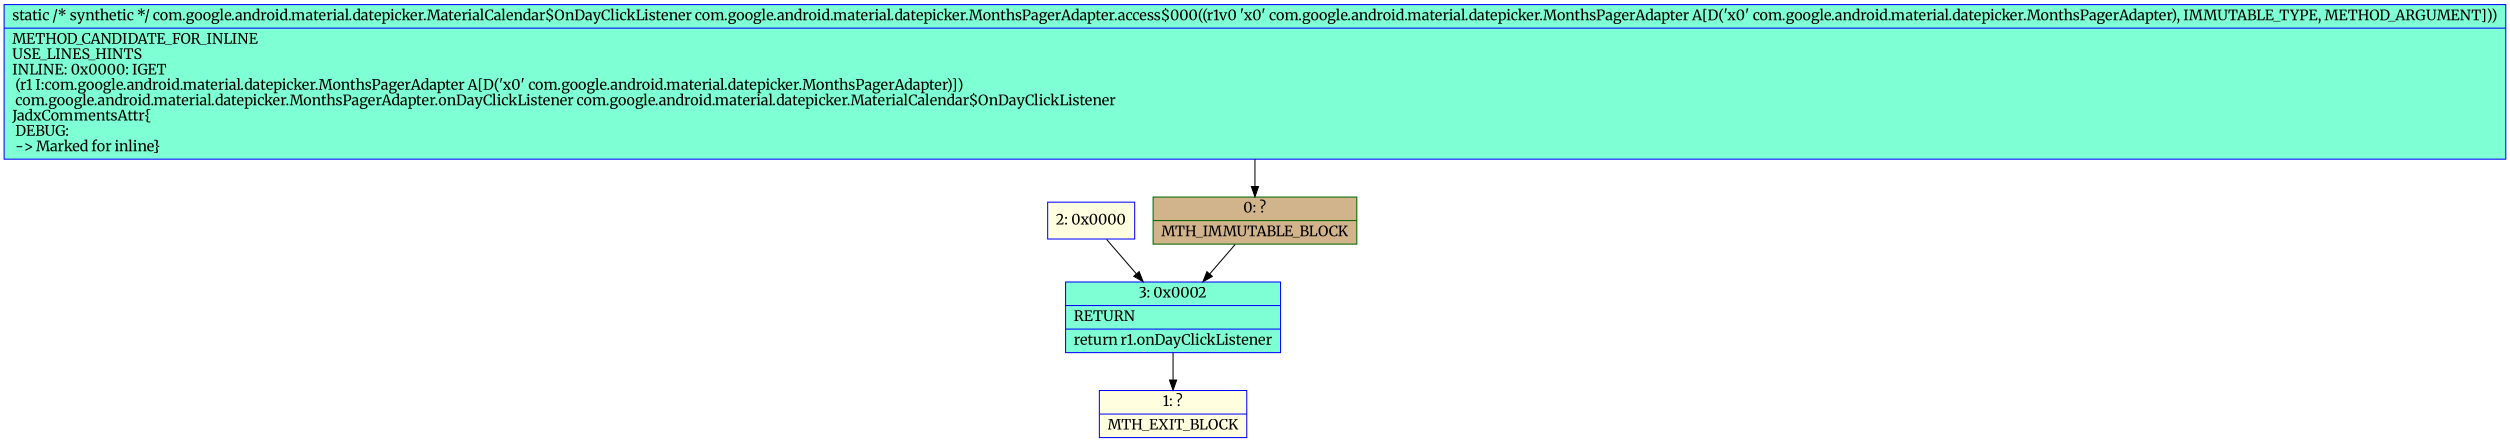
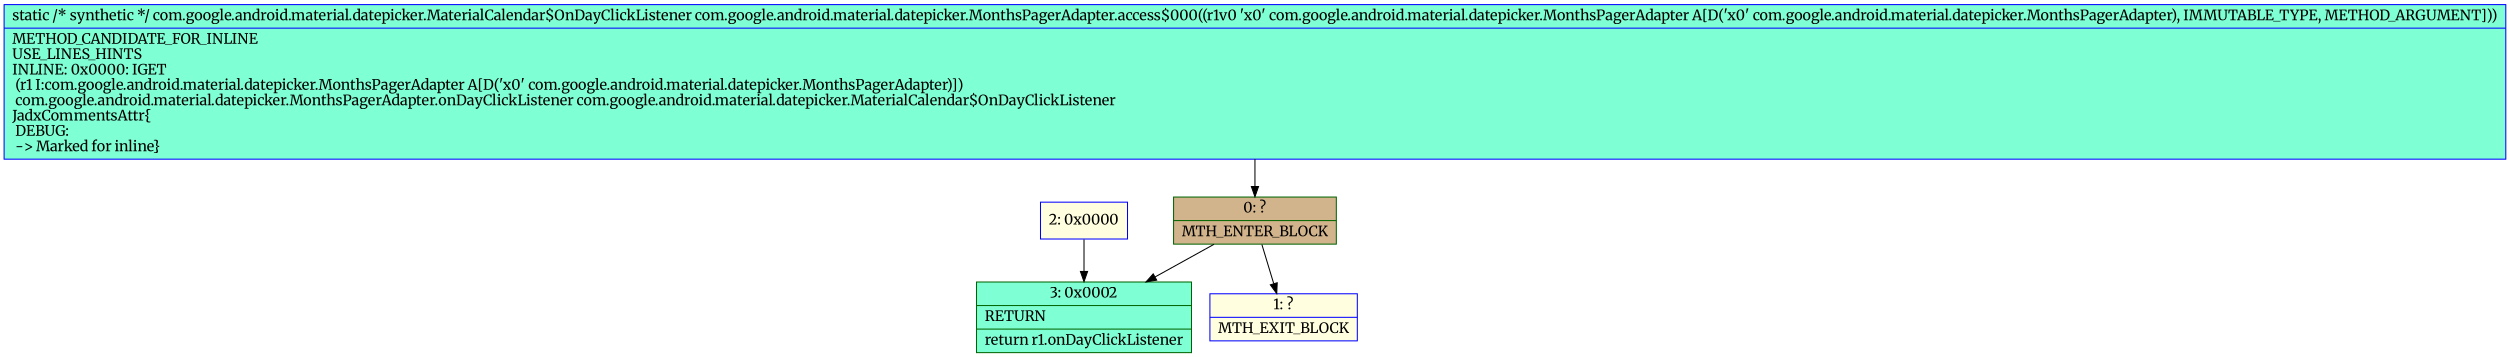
node "0: ?": text "MTH_IMMUTABLE_BLOCK" -> "MTH_ENTER_BLOCK"
node "3: 0x0002": color blue -> darkgreen
edge "3: 0x0002" -> "1: ?": now "0: ?" -> "1: ?"
